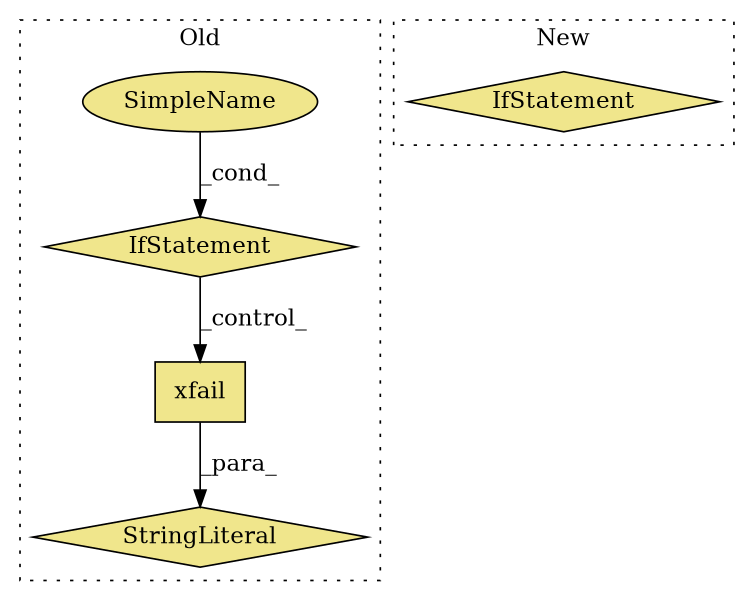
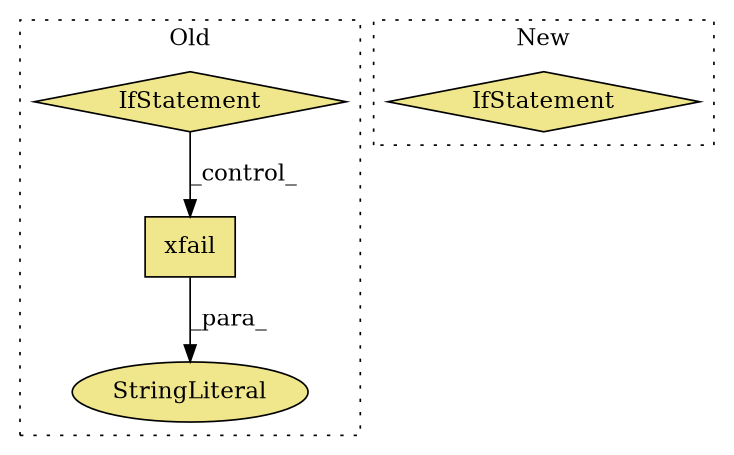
node "SimpleName": removed
node "StringLiteral": shape diamond -> ellipse
